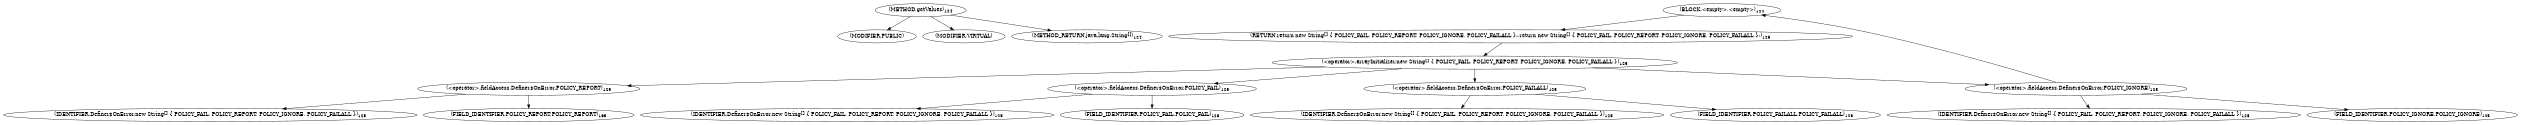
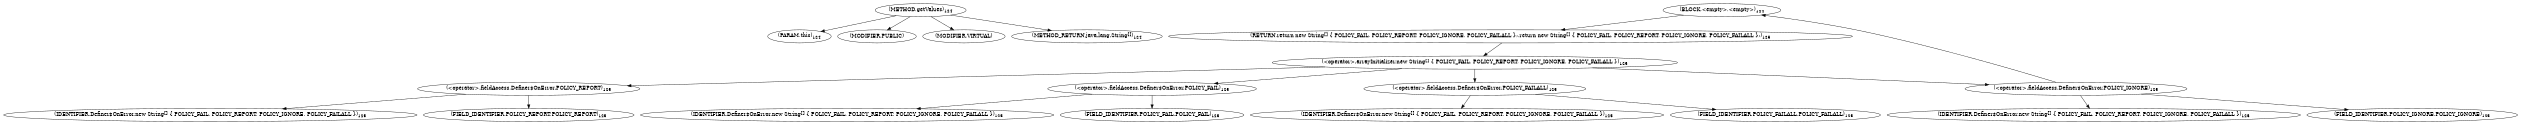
node "(PARAM,this)": added
node "(FIELD_IDENTIFIER,POLICY_REPORT,POLICY_REPORT)": text "165" -> "125"
